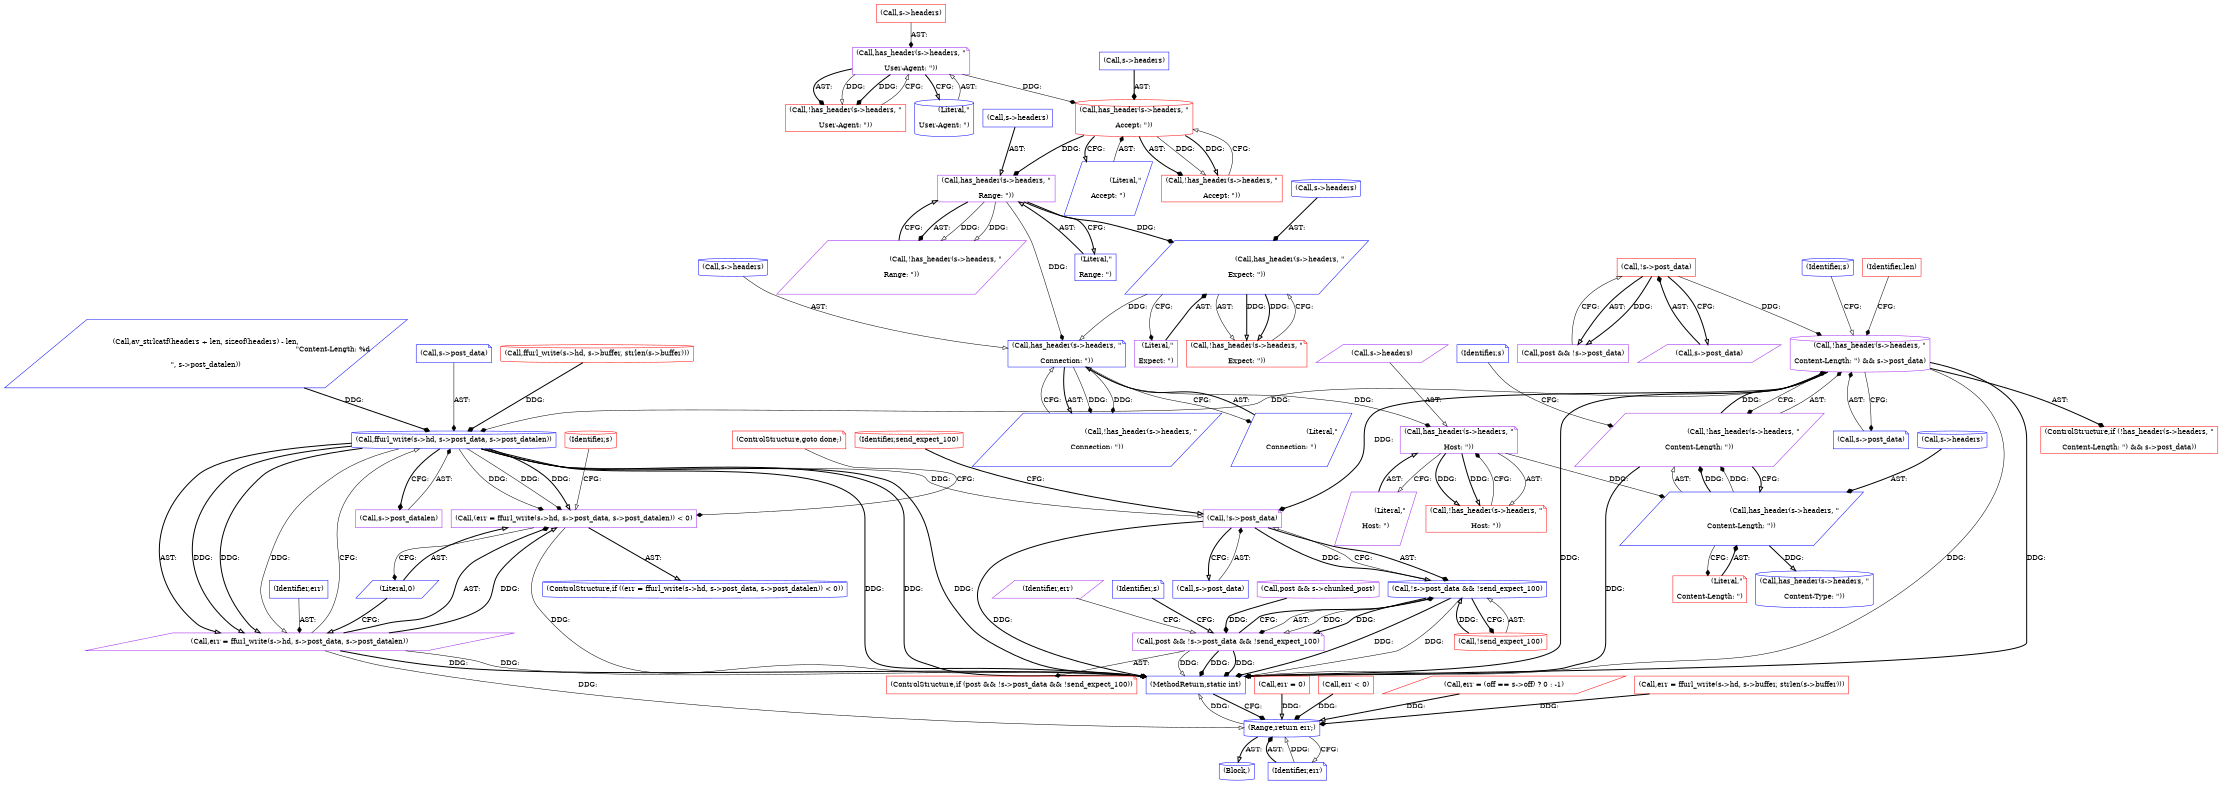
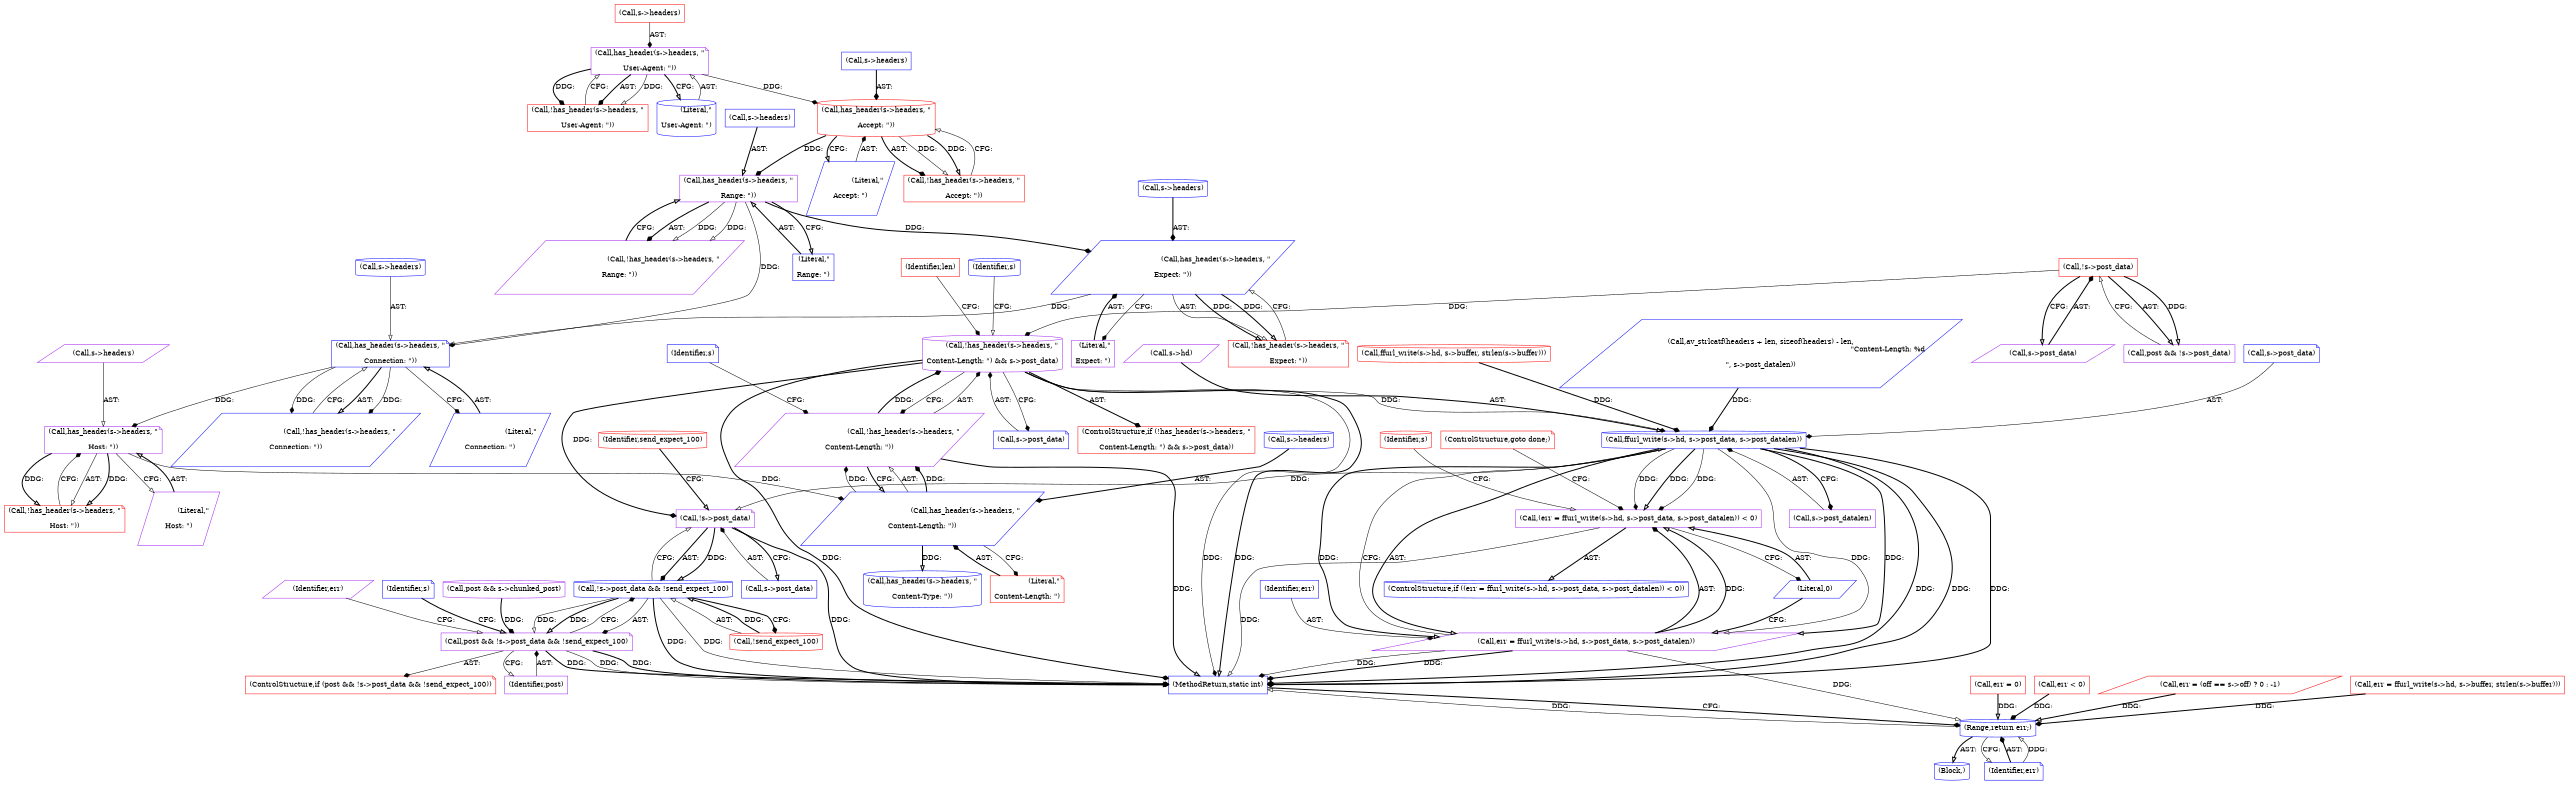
node "(Call,s->hd)": added
edge "(Call,post && !s->post_data && !send_expect_100)" -> "(Call,!s->post_data && !send_expect_100)": style bold -> solid
node "(Identifier,post)": added
